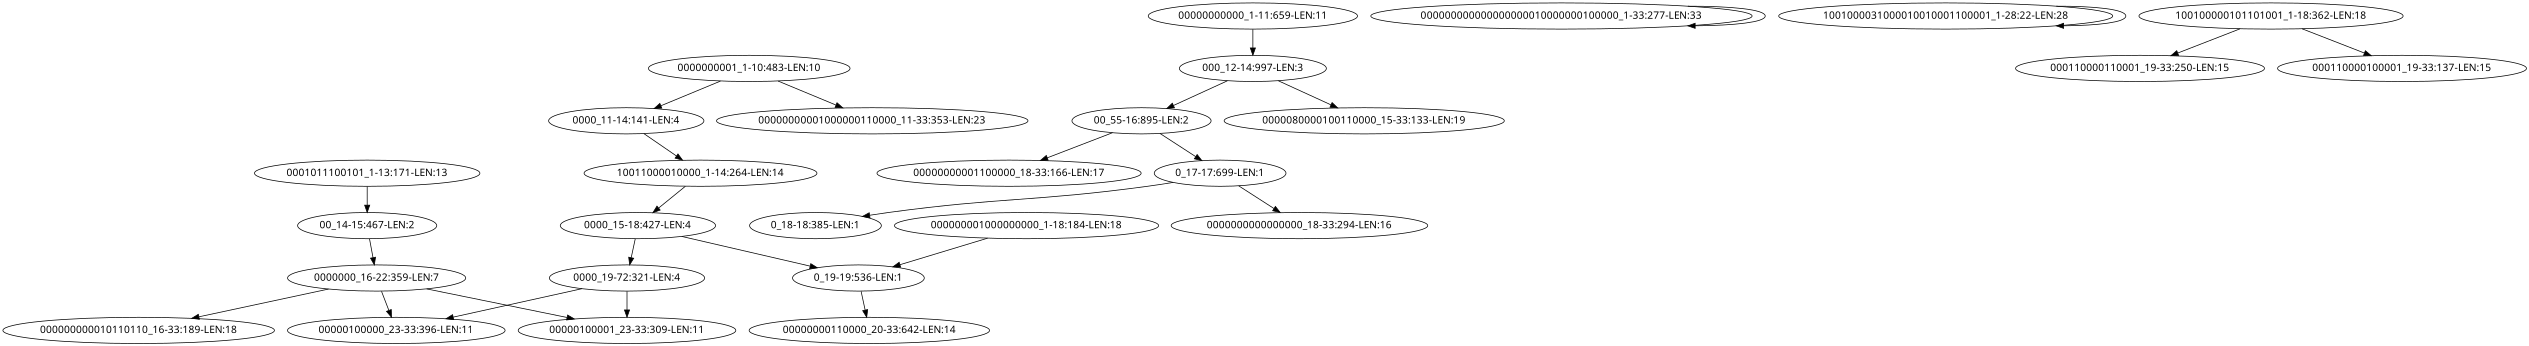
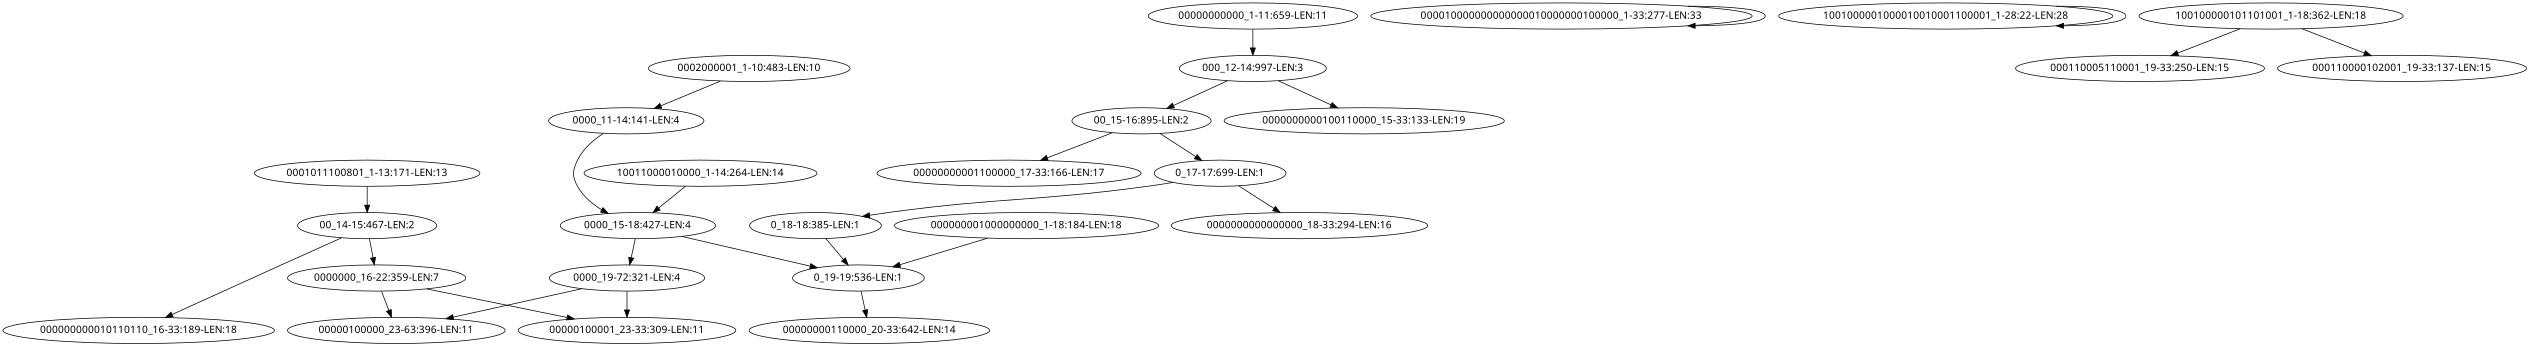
node "000000000000000000010000000100000_1-33:277-LEN:33": label "000000000000000000010000000100000_1-33:277-LEN:33" -> "000010000000000000010000000100000_1-33:277-LEN:33"
node "1001000031000010010001100001_1-28:22-LEN:28": label "1001000031000010010001100001_1-28:22-LEN:28" -> "1001000001000010010001100001_1-28:22-LEN:28"
node "0000000001_1-10:483-LEN:10": label "0000000001_1-10:483-LEN:10" -> "0002000001_1-10:483-LEN:10"
node "000110000110001_19-33:250-LEN:15": label "000110000110001_19-33:250-LEN:15" -> "000110005110001_19-33:250-LEN:15"
node "000110000100001_19-33:137-LEN:15": label "000110000100001_19-33:137-LEN:15" -> "000110000102001_19-33:137-LEN:15"
node "00000000001000000110000_11-33:353-LEN:23": removed
node "00_55-16:895-LEN:2": label "00_55-16:895-LEN:2" -> "00_15-16:895-LEN:2"
node "0000080000100110000_15-33:133-LEN:19": label "0000080000100110000_15-33:133-LEN:19" -> "0000000000100110000_15-33:133-LEN:19"
edge "0000_11-14:141-LEN:4" -> "10011000010000_1-14:264-LEN:14": now "0000_11-14:141-LEN:4" -> "0000_15-18:427-LEN:4"
node "0001011100101_1-13:171-LEN:13": label "0001011100101_1-13:171-LEN:13" -> "0001011100801_1-13:171-LEN:13"
node "00000000001100000_18-33:166-LEN:17": label "00000000001100000_18-33:166-LEN:17" -> "00000000001100000_17-33:166-LEN:17"
edge "0_18-18:385-LEN:1" -> "0_19-19:536-LEN:1": added
edge "0000000_16-22:359-LEN:7" -> "000000000010110110_16-33:189-LEN:18": now "00_14-15:467-LEN:2" -> "000000000010110110_16-33:189-LEN:18"
node "00000100000_23-33:396-LEN:11": label "00000100000_23-33:396-LEN:11" -> "00000100000_23-63:396-LEN:11"
